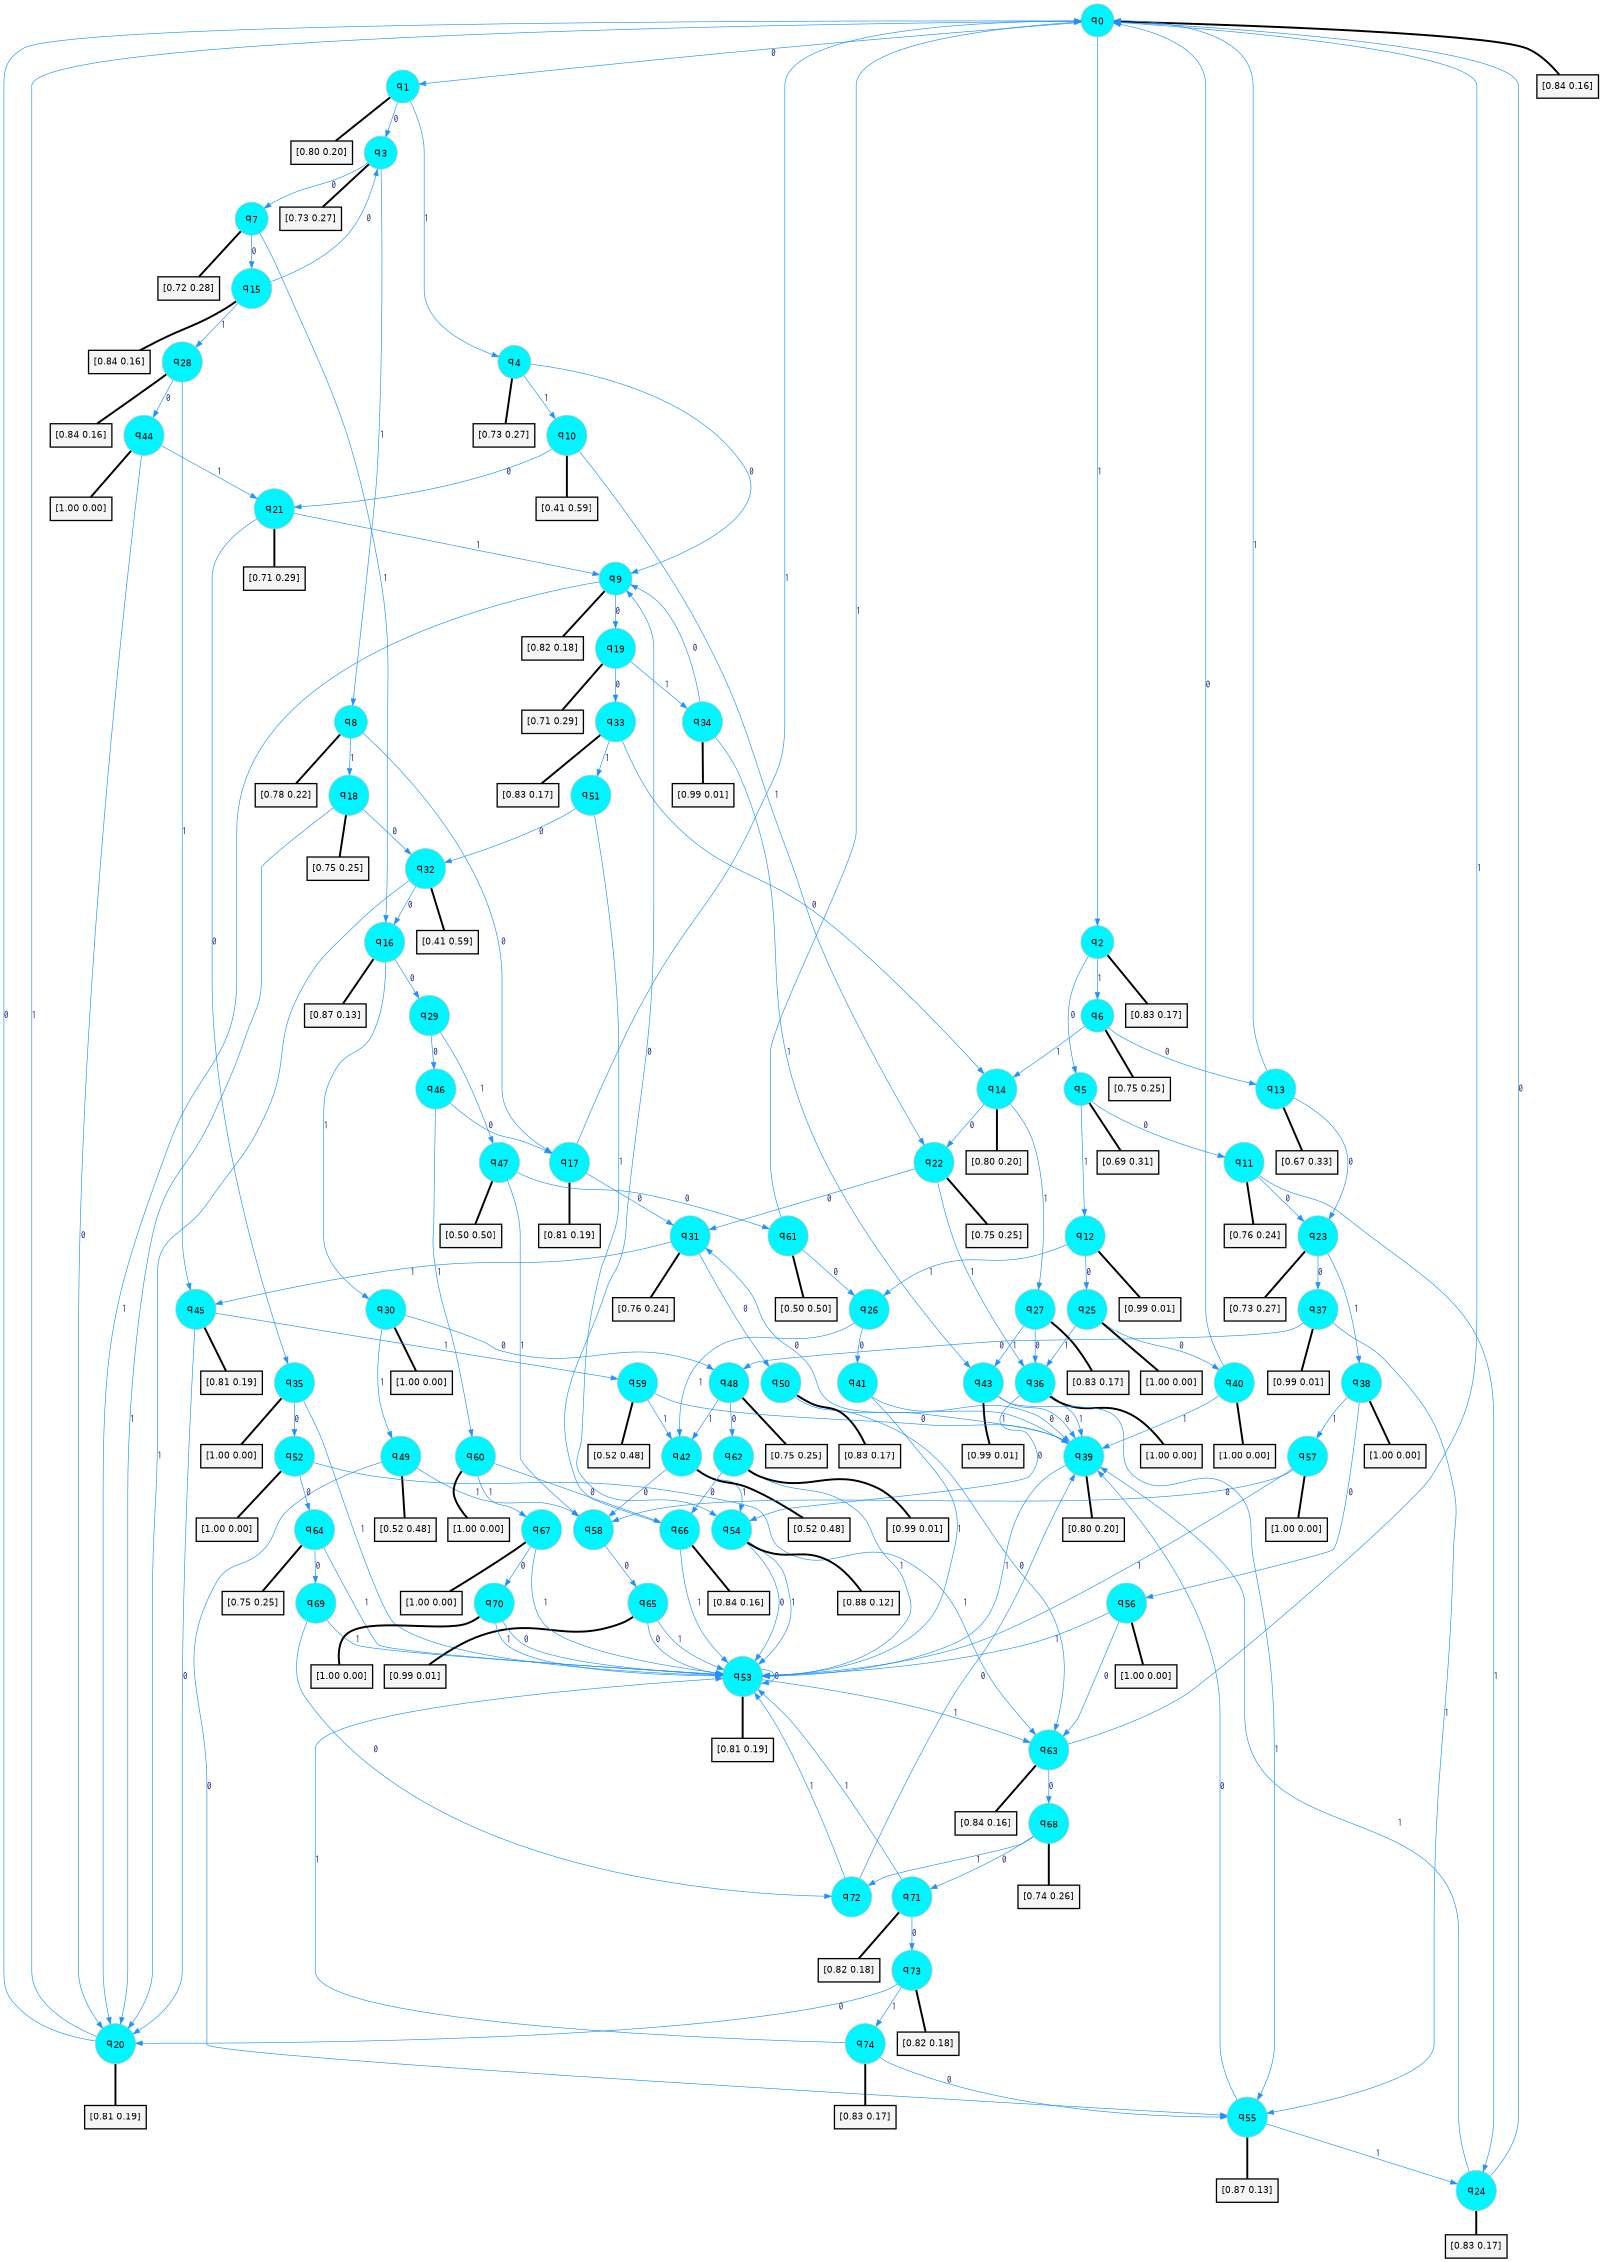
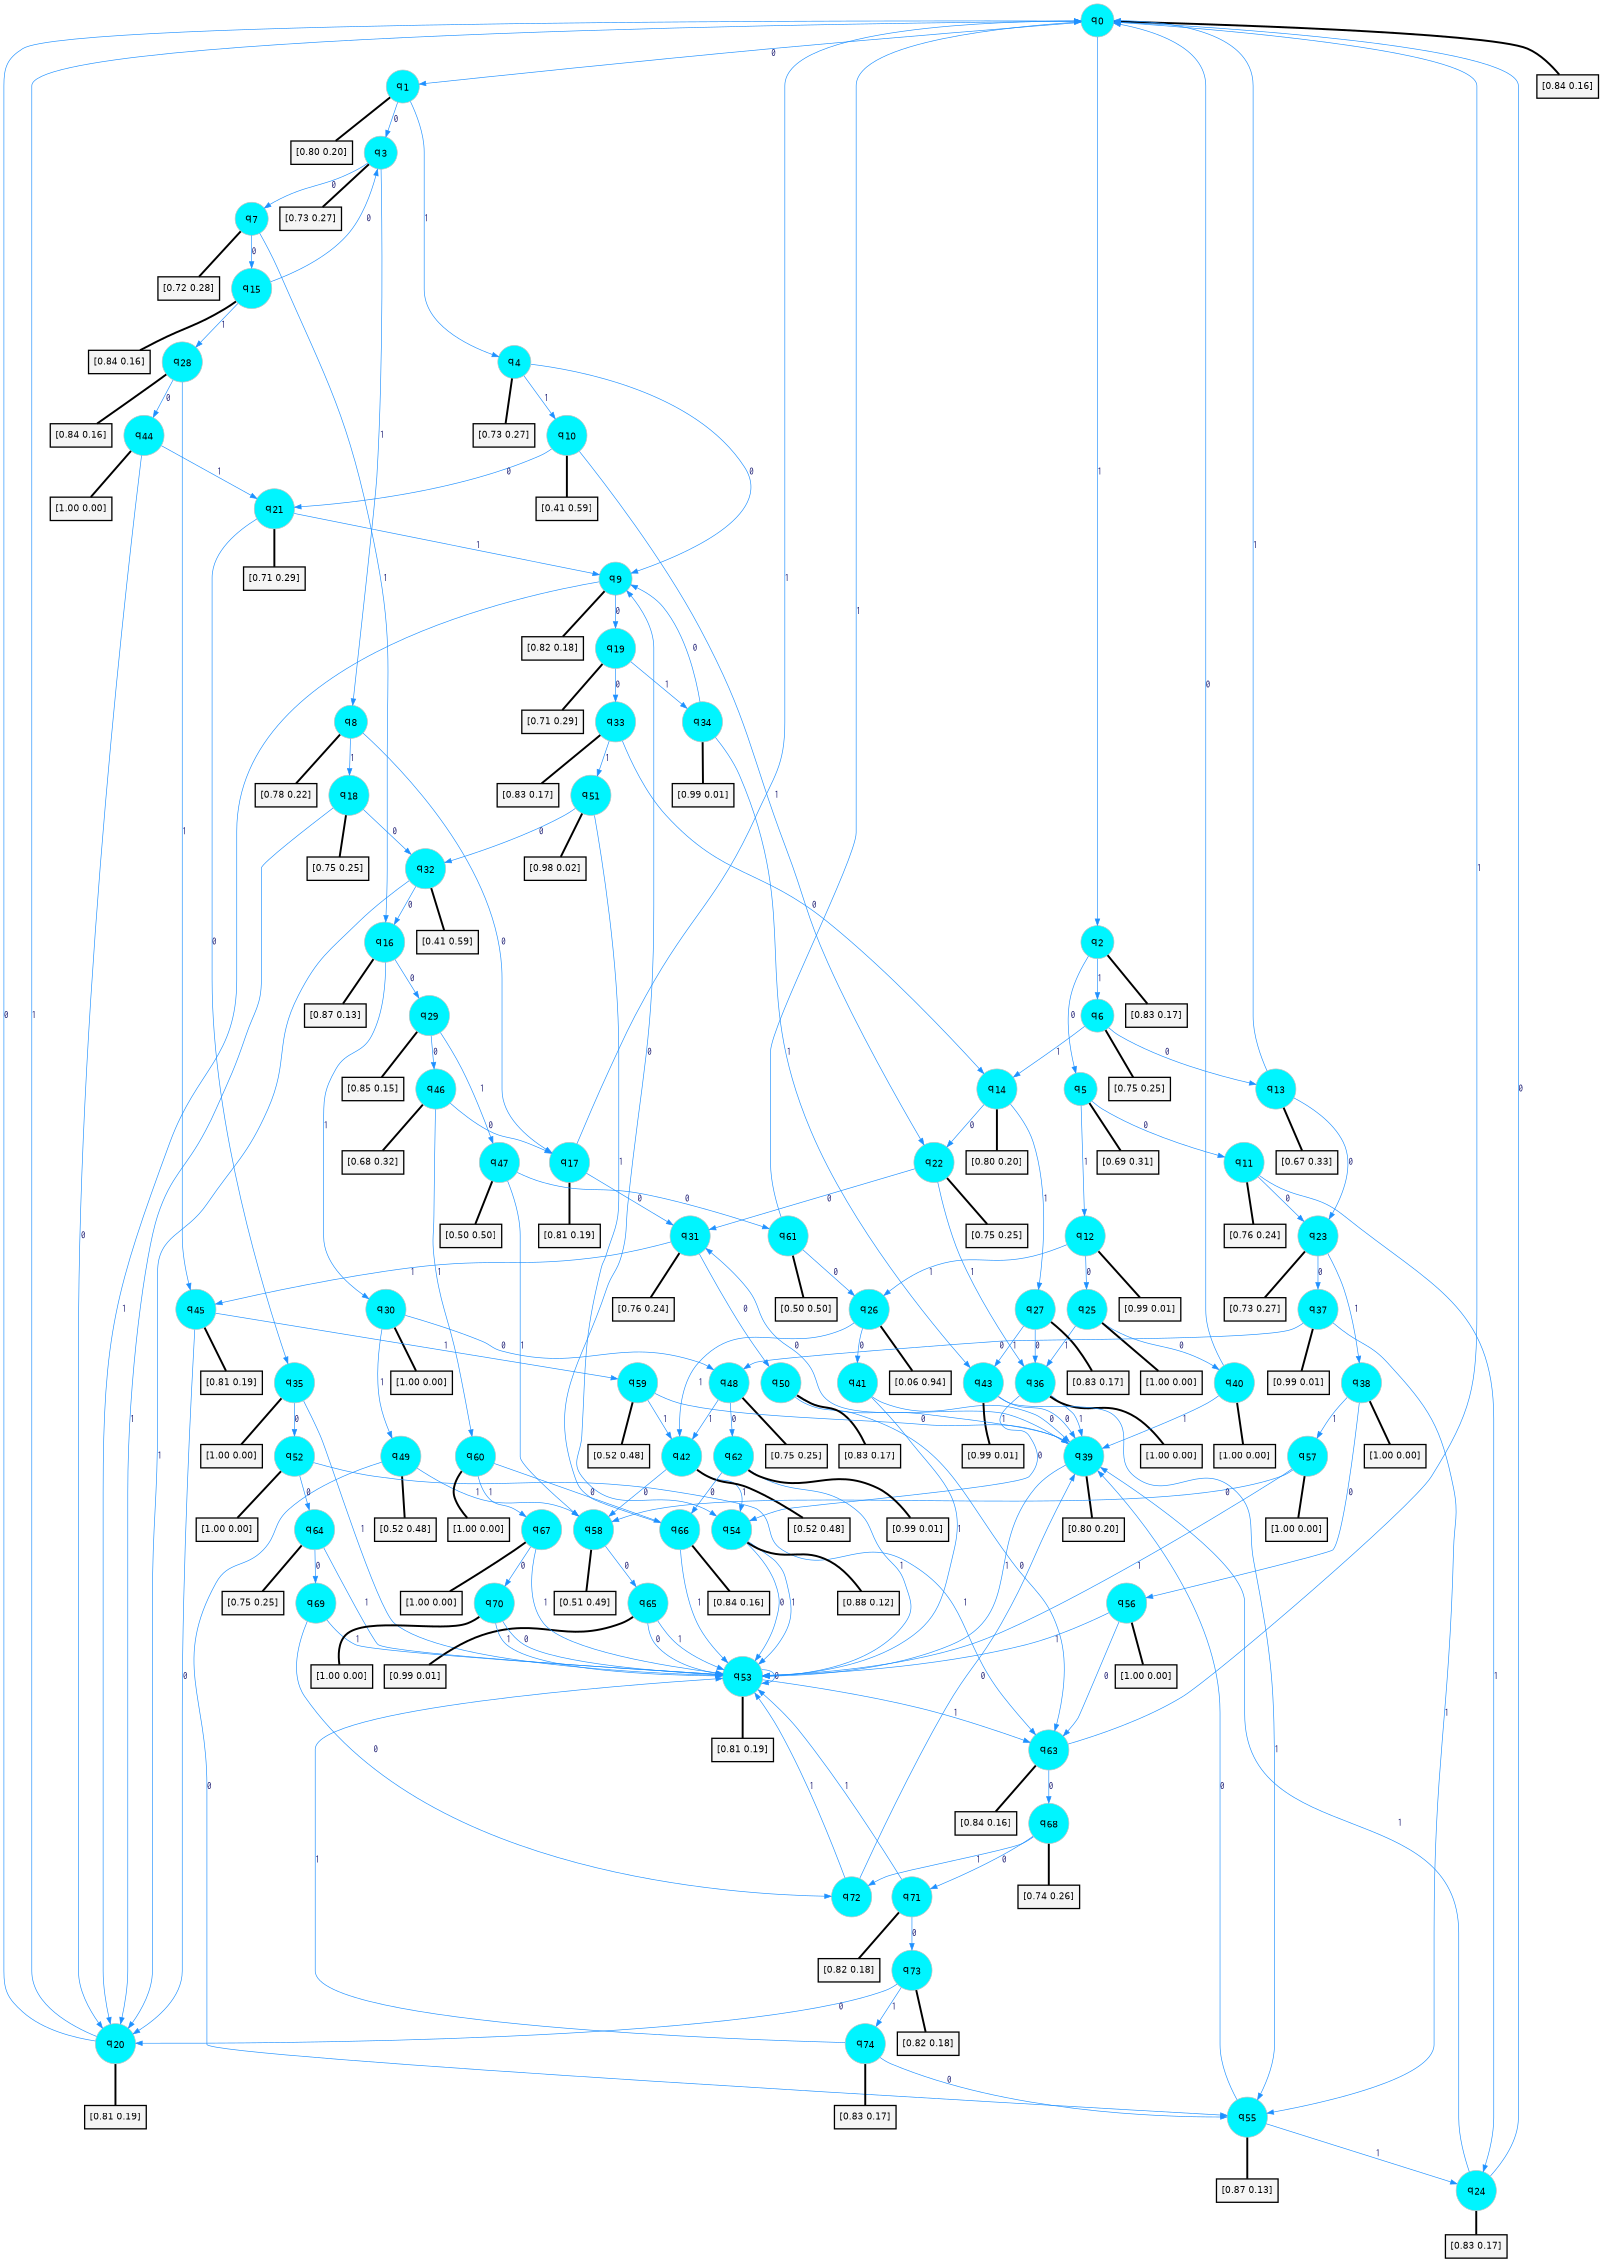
node "[0.98 0.02]": added
node "[0.85 0.15]": added
node "[0.68 0.32]": added
node "[0.06 0.94]": added
node "[0.51 0.49]": added
